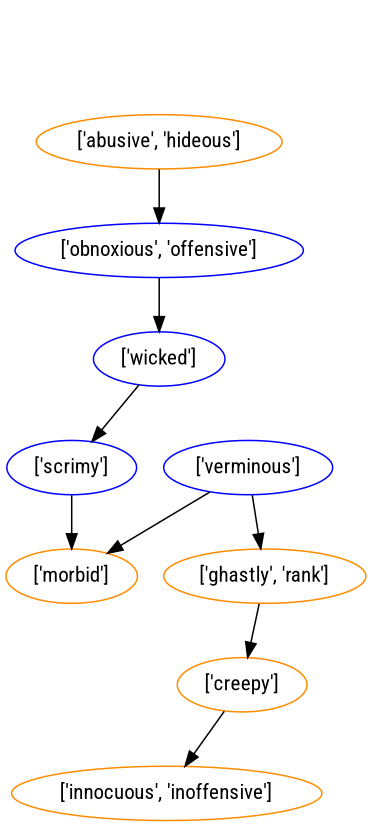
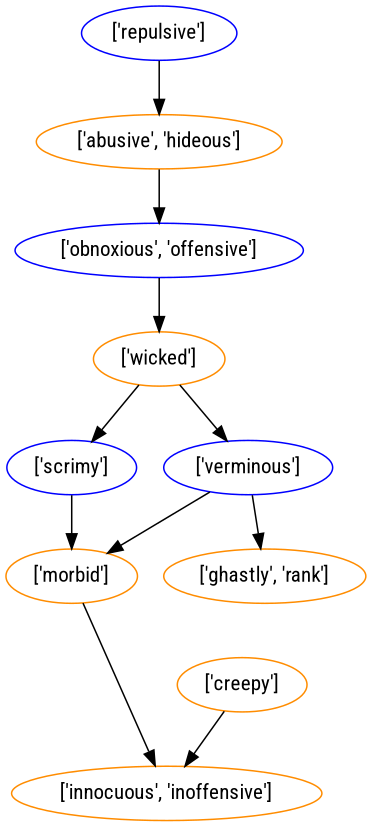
node "['repulsive']": added
node "['wicked']": color blue -> darkorange
edge "['wicked']" -> "['verminous']": added
edge "['ghastly', 'rank']" -> "['creepy']": removed
edge "['morbid']" -> "['innocuous', 'inoffensive']": added
